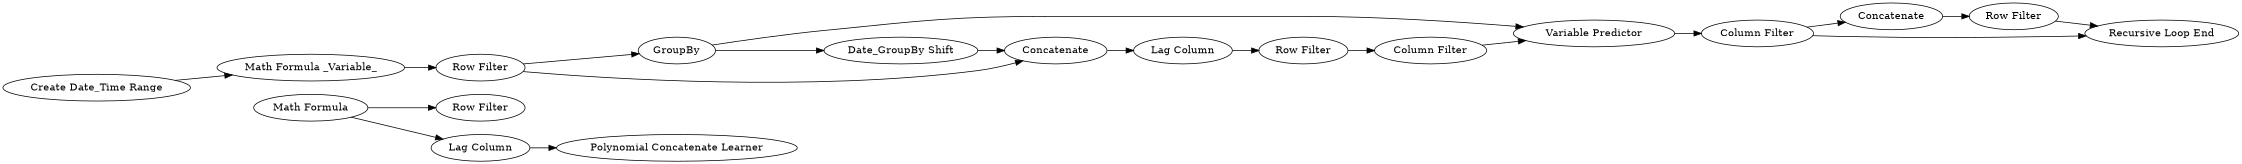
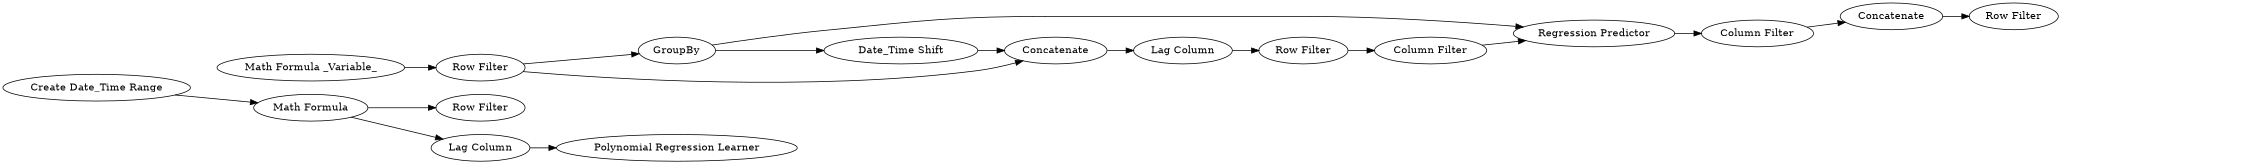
node "Variable Predictor": label "Variable Predictor" -> "Regression Predictor"
node "Recursive Loop End": removed
node "Date_GroupBy Shift": label "Date_GroupBy Shift" -> "Date_Time Shift"
edge "Create Date_Time Range" -> "Math Formula _Variable_": now "Create Date_Time Range" -> "Math Formula"
node "Polynomial Concatenate Learner": label "Polynomial Concatenate Learner" -> "Polynomial Regression Learner"
